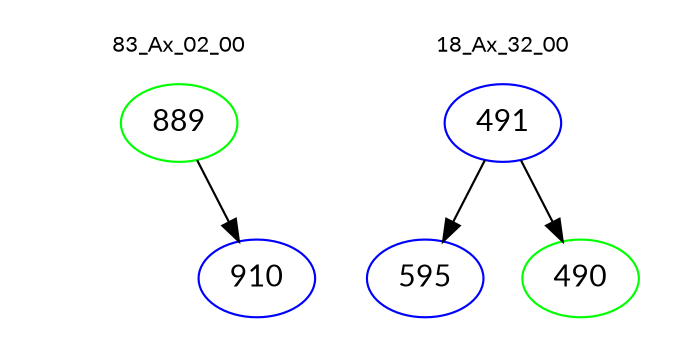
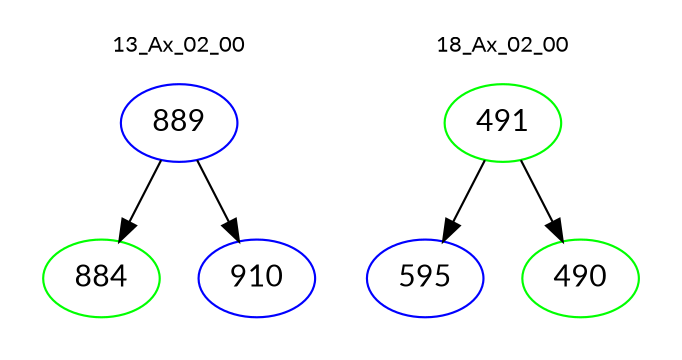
cluster "83_Ax_02_00": label "83_Ax_02_00" -> "13_Ax_02_00"
cluster "18_Ax_32_00": label "18_Ax_32_00" -> "18_Ax_02_00"
node "889": color green -> blue
node "491": color blue -> green
node "884": added
